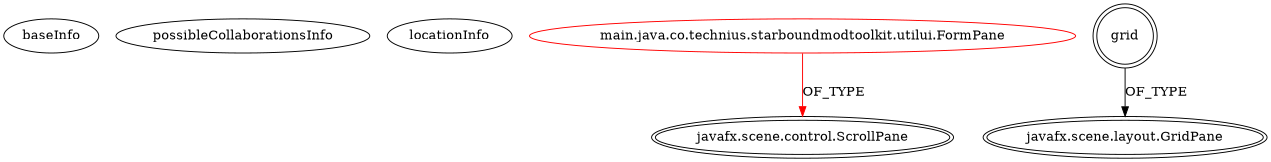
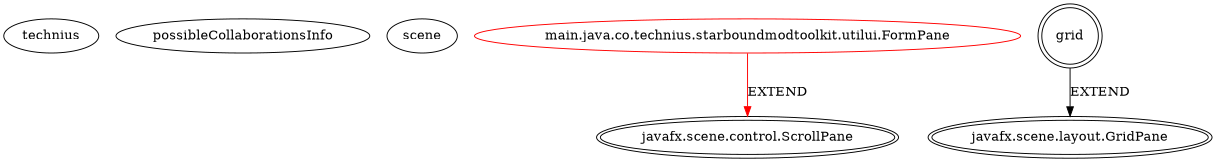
node "baseInfo": label "baseInfo" -> "technius"
node "locationInfo": label "locationInfo" -> "scene"
edge "main.java.co.technius.starboundmodtoolkit.utilui.FormPane" -> "javafx.scene.control.ScrollPane": label "OF_TYPE" -> "EXTEND"
edge "grid" -> "javafx.scene.layout.GridPane": label "OF_TYPE" -> "EXTEND"
